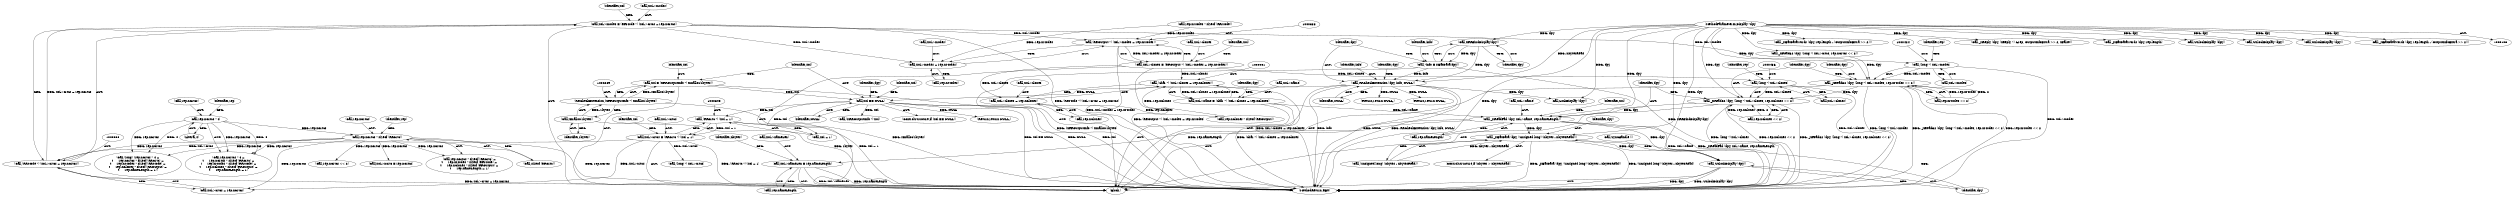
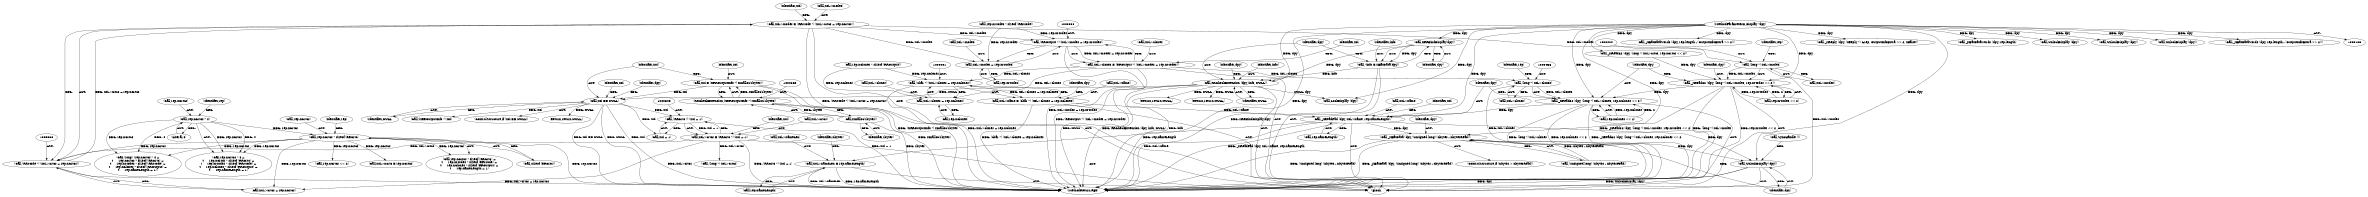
edge "(MethodParameterIn,Display *dpy)" -> "(Call,RRCheckExtension (dpy, info, NULL))": label "DDG: nbytesRead" -> "DDG: dpy"
edge "(Call,RRCheckExtension (dpy, info, NULL))" -> "(Call,LockDisplay (dpy))": label "DDG: dpy" -> "NULL: dpy"
edge "(Call,xoi->clones + rep.nClones)" -> "(Call,rep.nClones * sizeof (RROutput))": reversed
